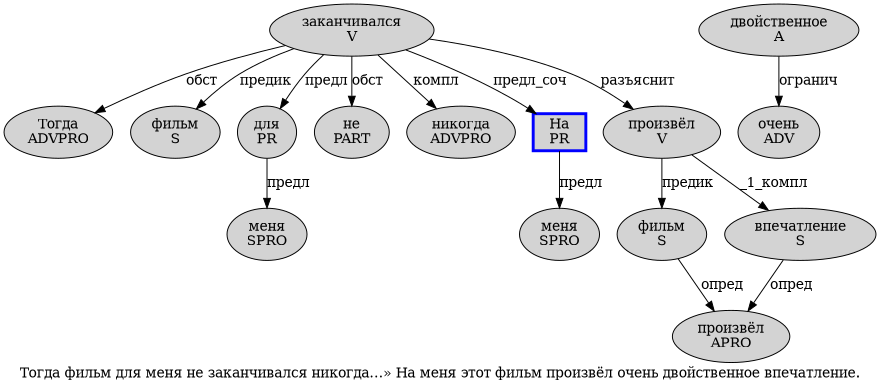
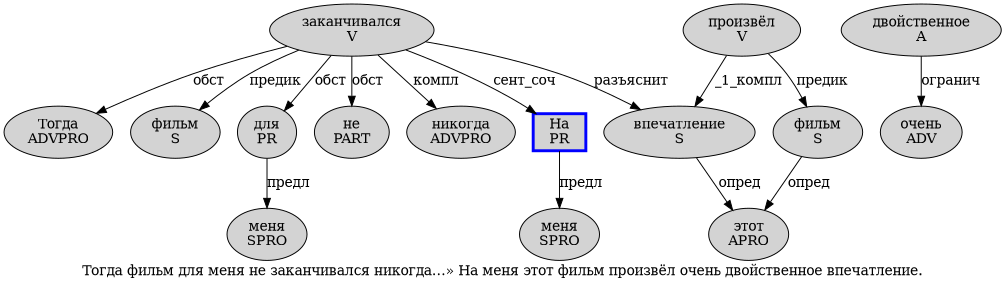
edge "заканчивался V" -> "произвёл V": now "заканчивался V" -> "впечатление S"
edge "заканчивался V" -> "для PR": label "предл" -> "обст"
edge "заканчивался V" -> "На PR": label "предл_соч" -> "сент_соч"
node "произвёл APRO": label "произвёл APRO" -> "этот APRO"
